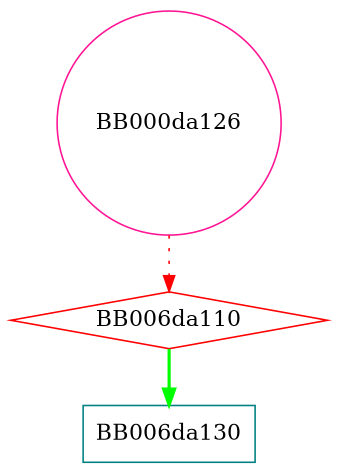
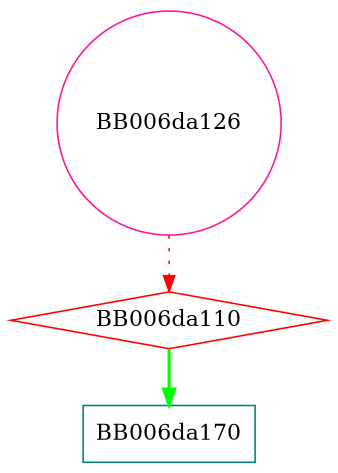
node "BB000da126": label "BB000da126" -> "BB006da126"
node "BB006da130": label "BB006da130" -> "BB006da170"
